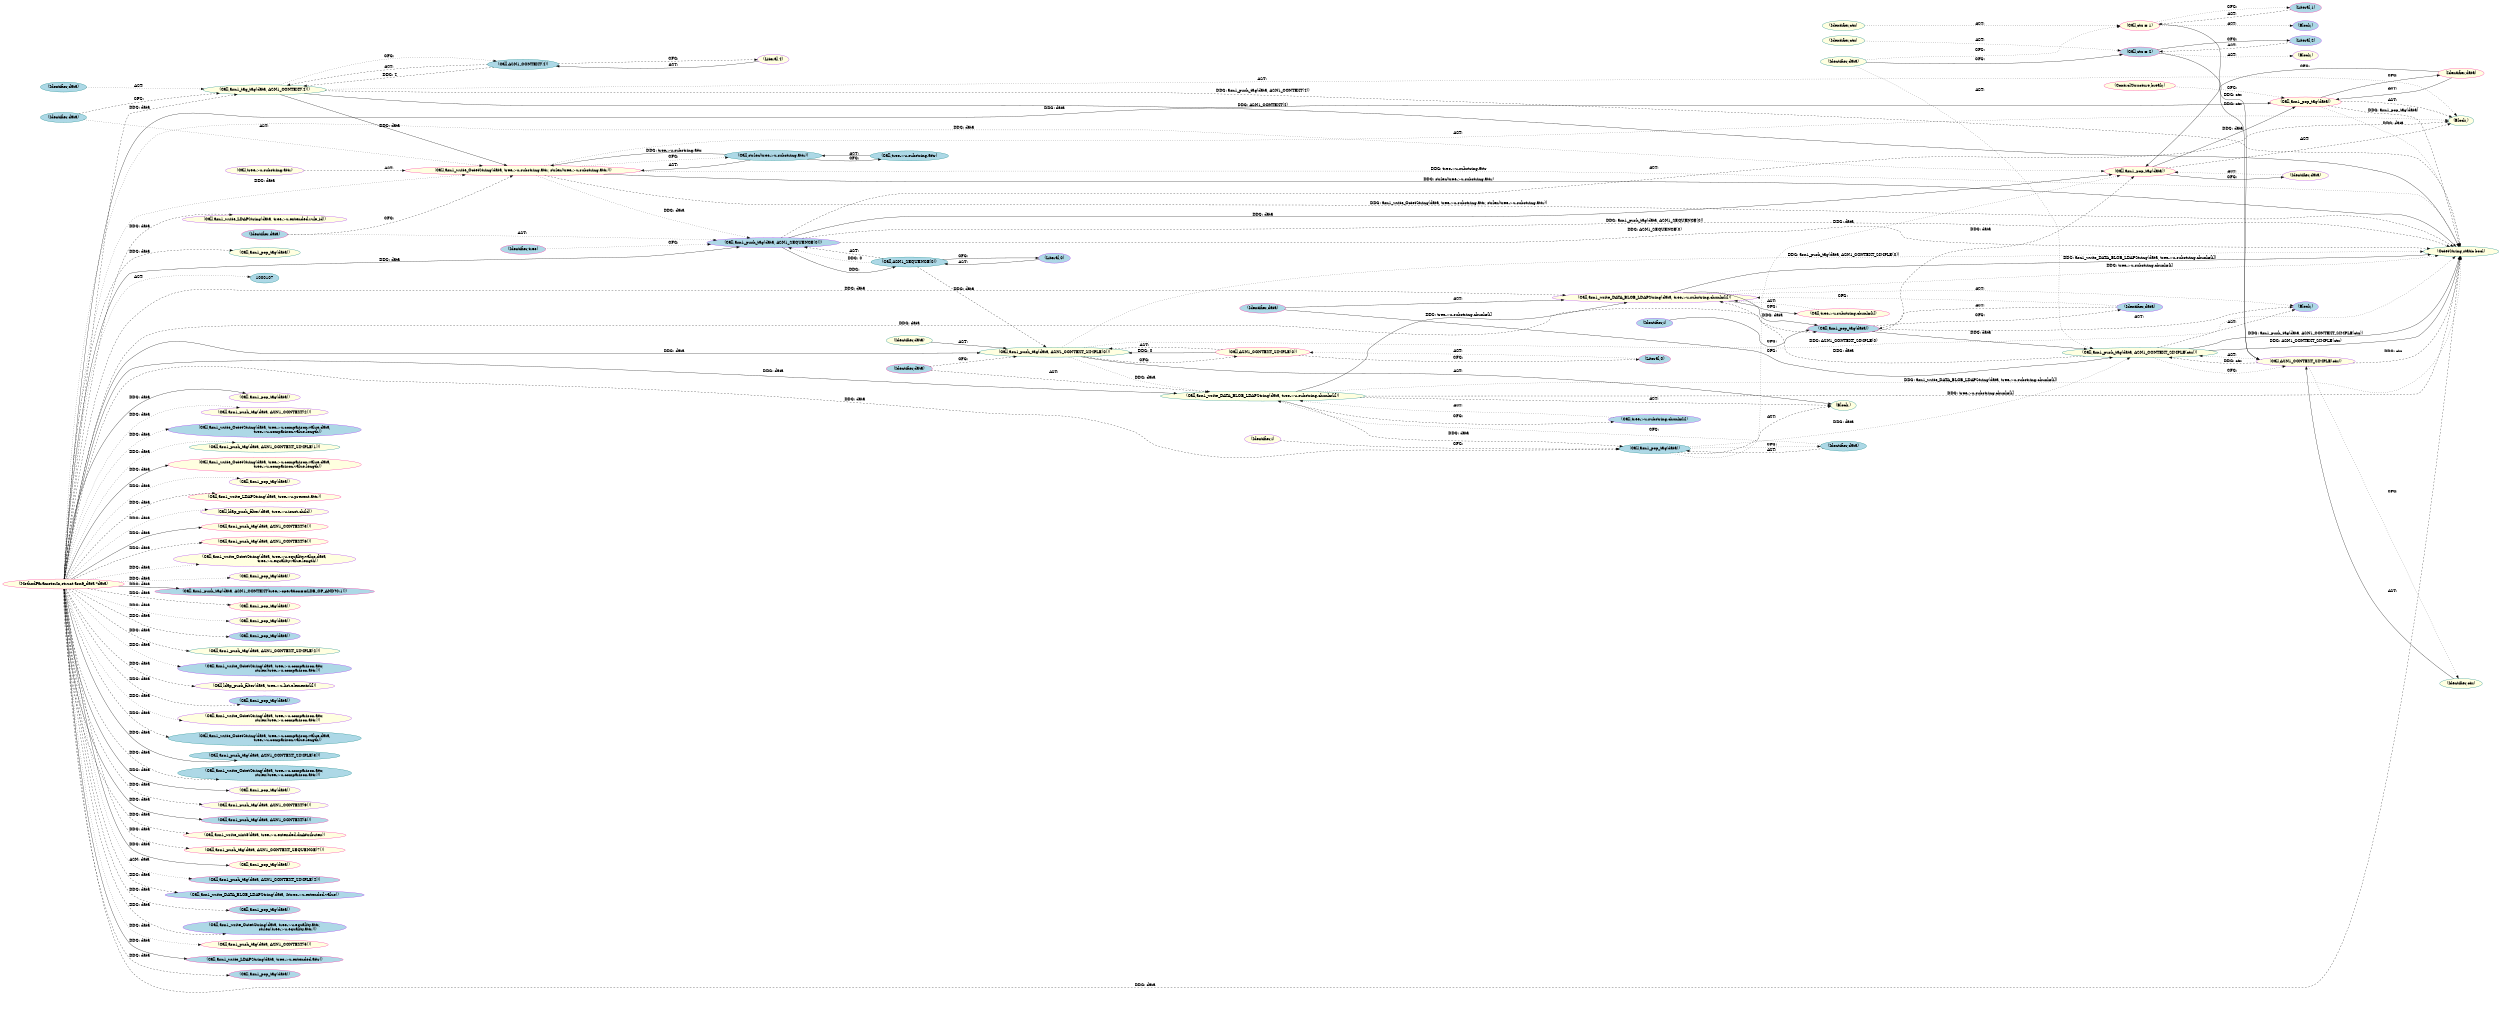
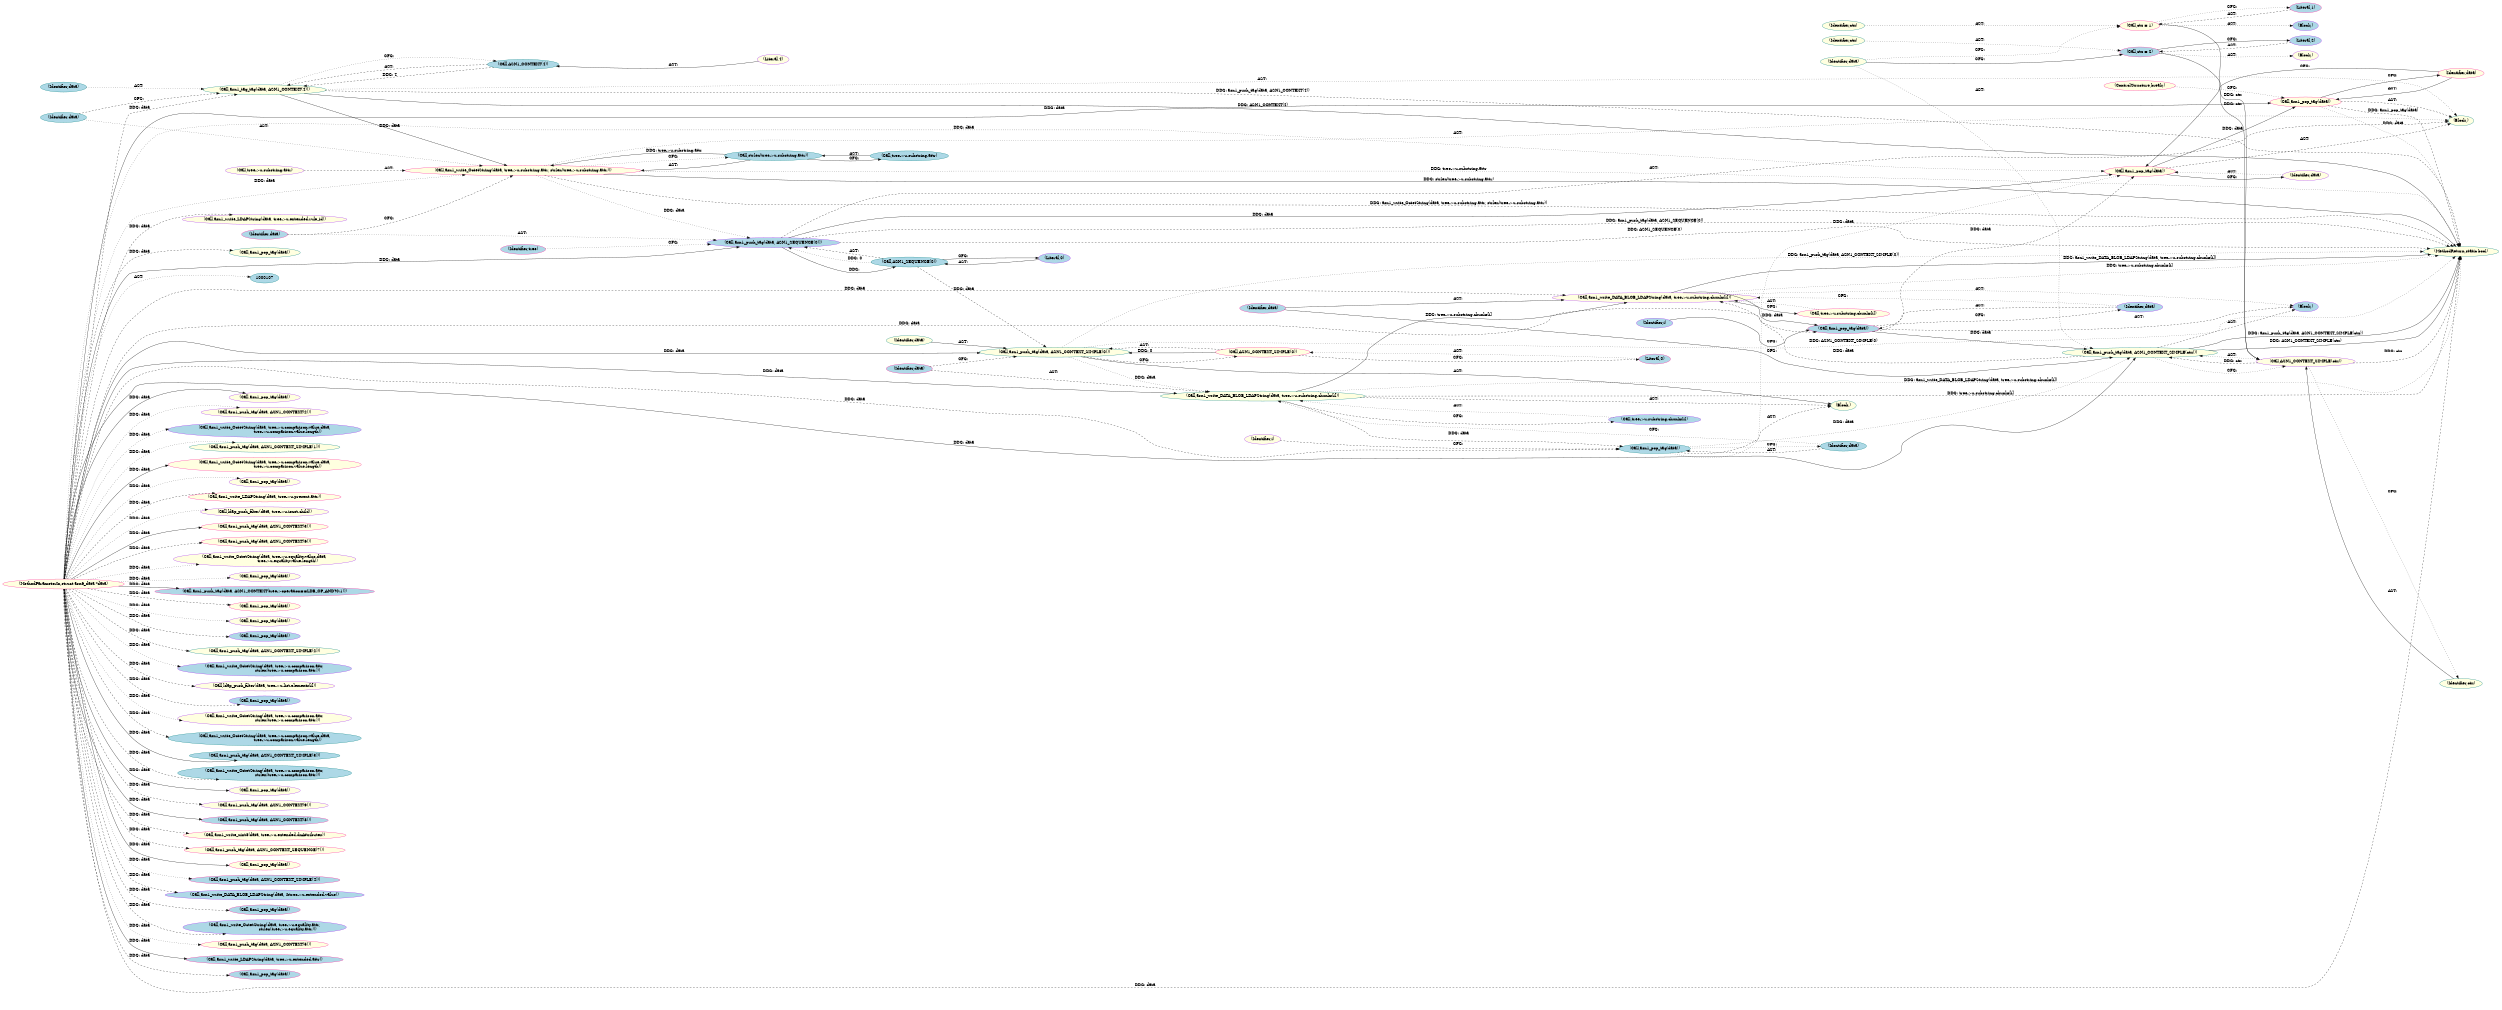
edge "(Call,ASN1_CONTEXT(4))" -> "(Literal,4)": removed, label "CFG:"
node "(OctetString,static bool)": label "(OctetString,static bool)" -> "(MethodReturn,static bool)"
edge "(MethodParameterIn,struct asn6_data *data)" -> "(Call,asn1_push_tag(data, ASN1_CONTEXT_SIMPLE(ctx)))": added, label "DDG: data"
edge "(MethodParameterIn,struct asn6_data *data)" -> "(Call,asn1_push_tag(data, ASN1_CONTEXT_SIMPLE(4)))": label "ASN: data" -> "DDG: data"
